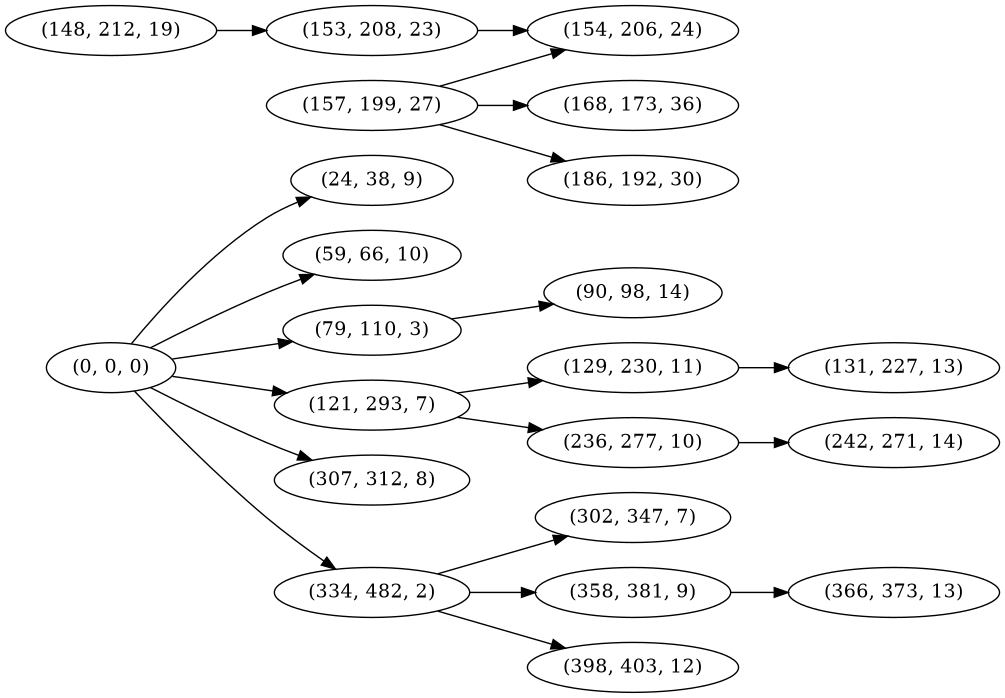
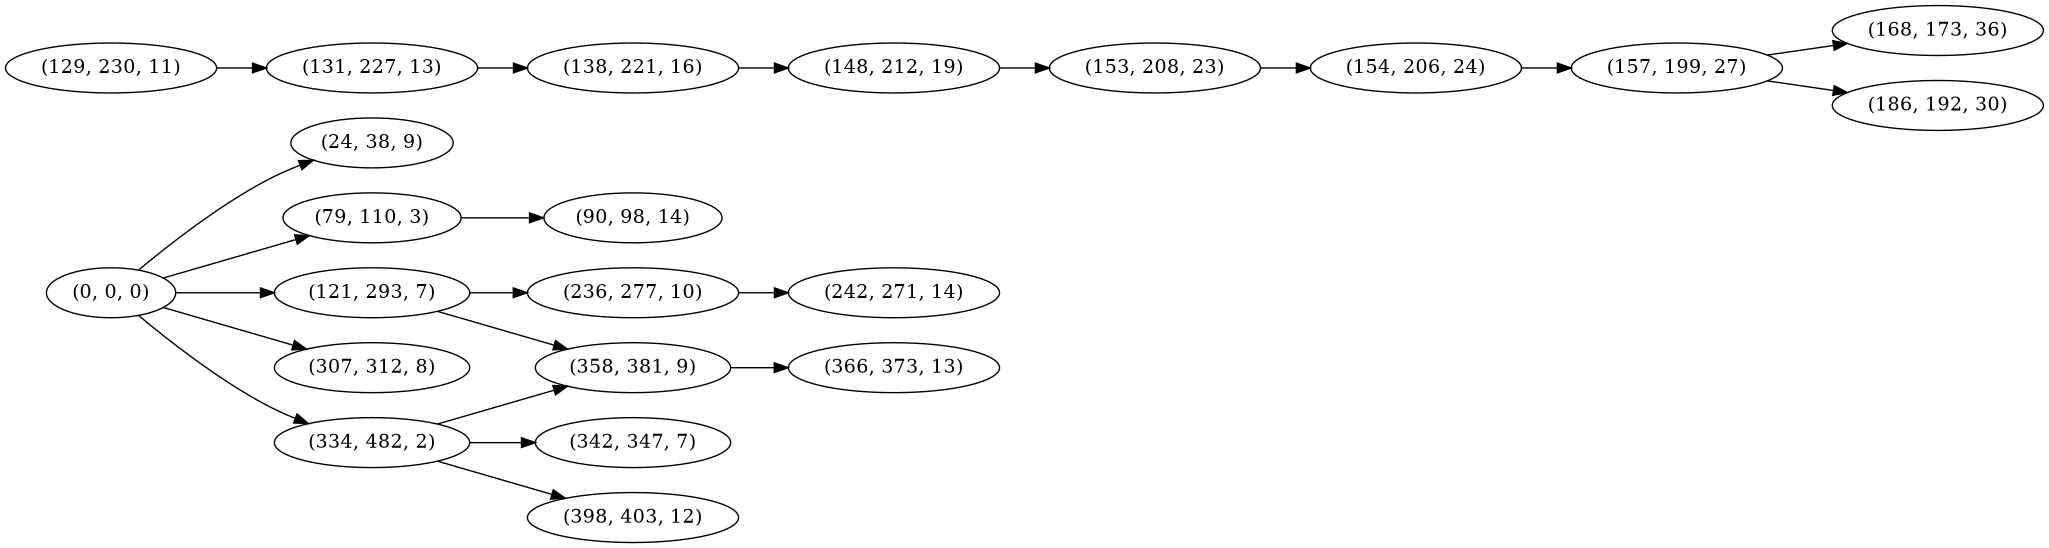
node "(138, 221, 16)": added
edge "(157, 199, 27)" -> "(154, 206, 24)": reversed
node "(59, 66, 10)": removed
edge "(121, 293, 7)" -> "(129, 230, 11)": now "(121, 293, 7)" -> "(358, 381, 9)"
node "(302, 347, 7)": label "(302, 347, 7)" -> "(342, 347, 7)"
